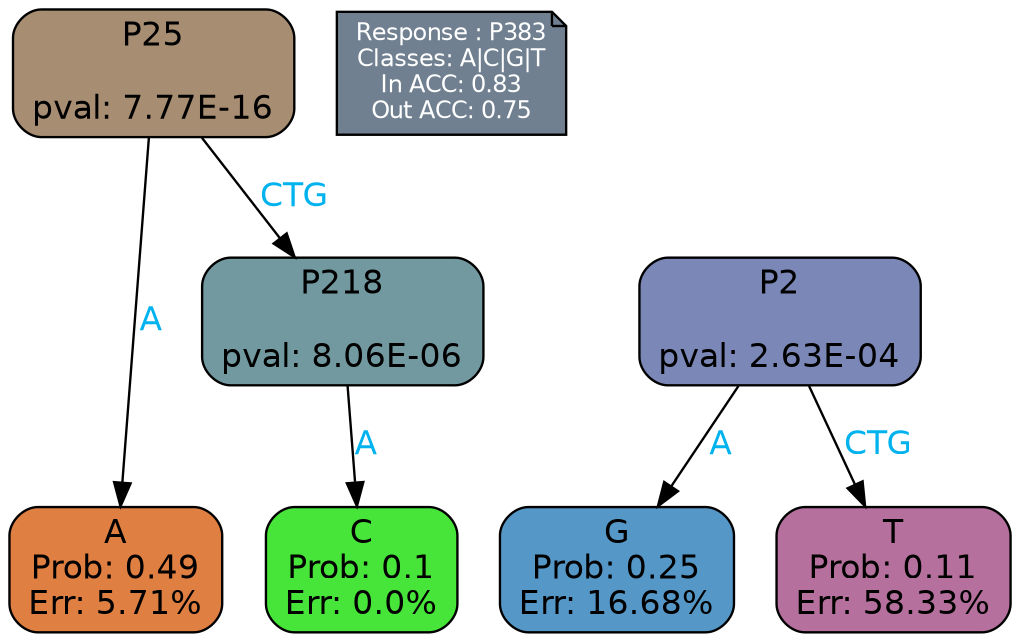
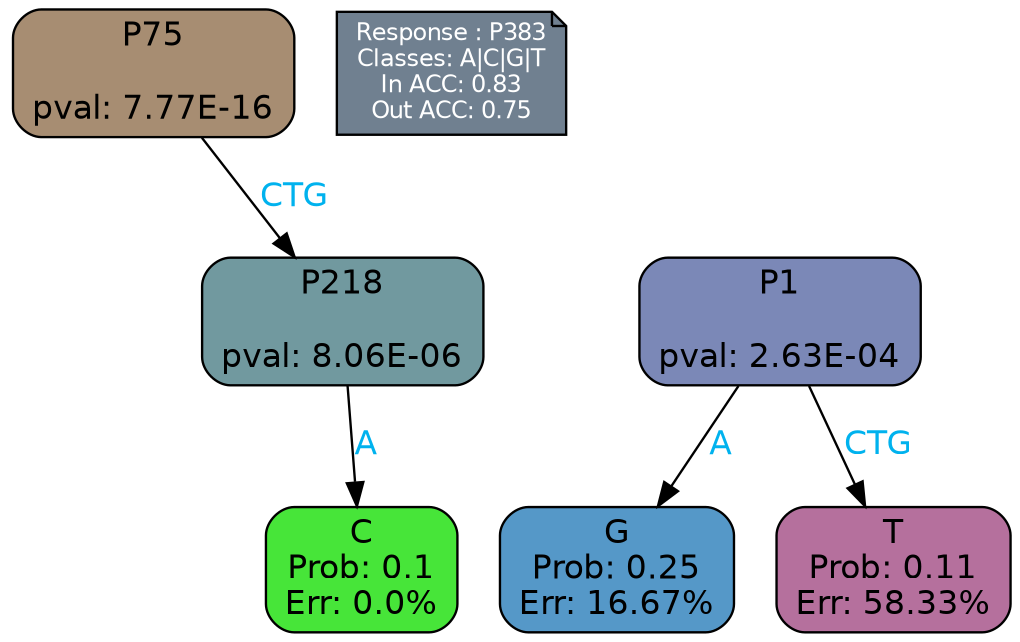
node "P25 pval: 7.77E-16": label "P25 pval: 7.77E-16" -> "P75 pval: 7.77E-16"
node "P2 pval: 2.63E-04": label "P2 pval: 2.63E-04" -> "P1 pval: 2.63E-04"
node "A Prob: 0.49 Err: 5.71%": removed
node "G Prob: 0.25 Err: 16.68%": label "G Prob: 0.25 Err: 16.68%" -> "G Prob: 0.25 Err: 16.67%"
